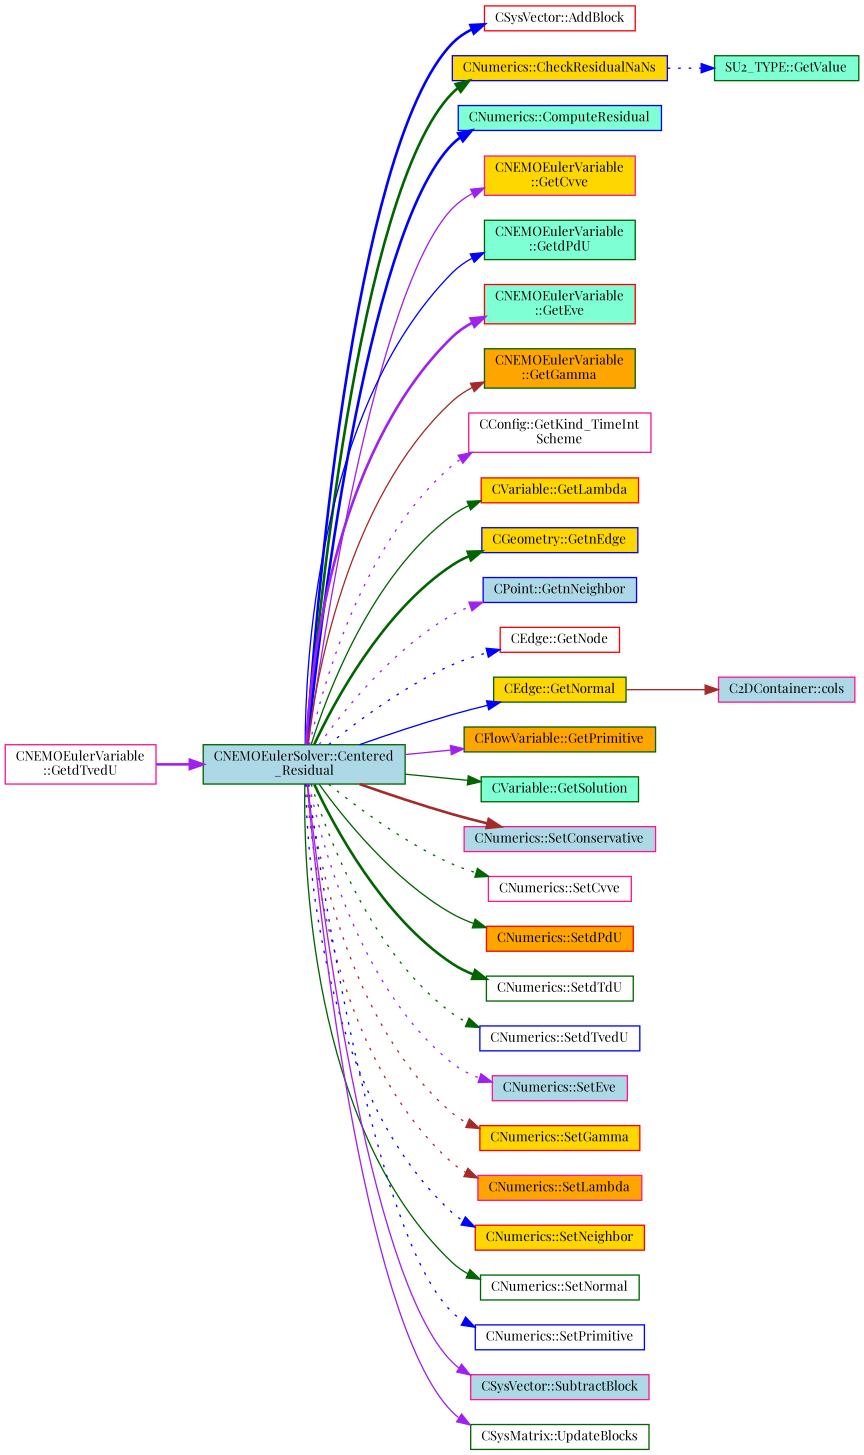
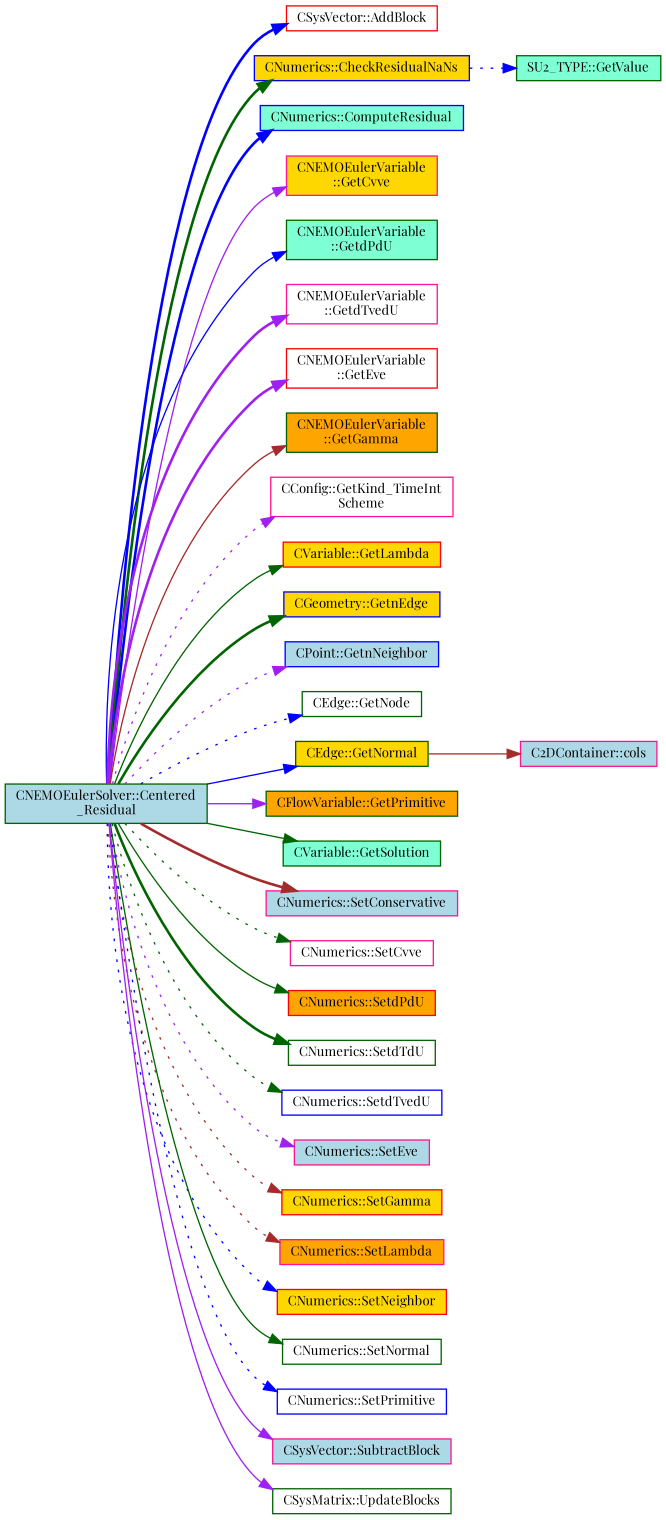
node "CNEMOEulerVariable ::GetEve": fillcolor aquamarine -> white
node "CEdge::GetNode": color red -> darkgreen
edge "CNEMOEulerVariable ::GetdTvedU" -> "CNEMOEulerSolver::Centered _Residual": reversed
